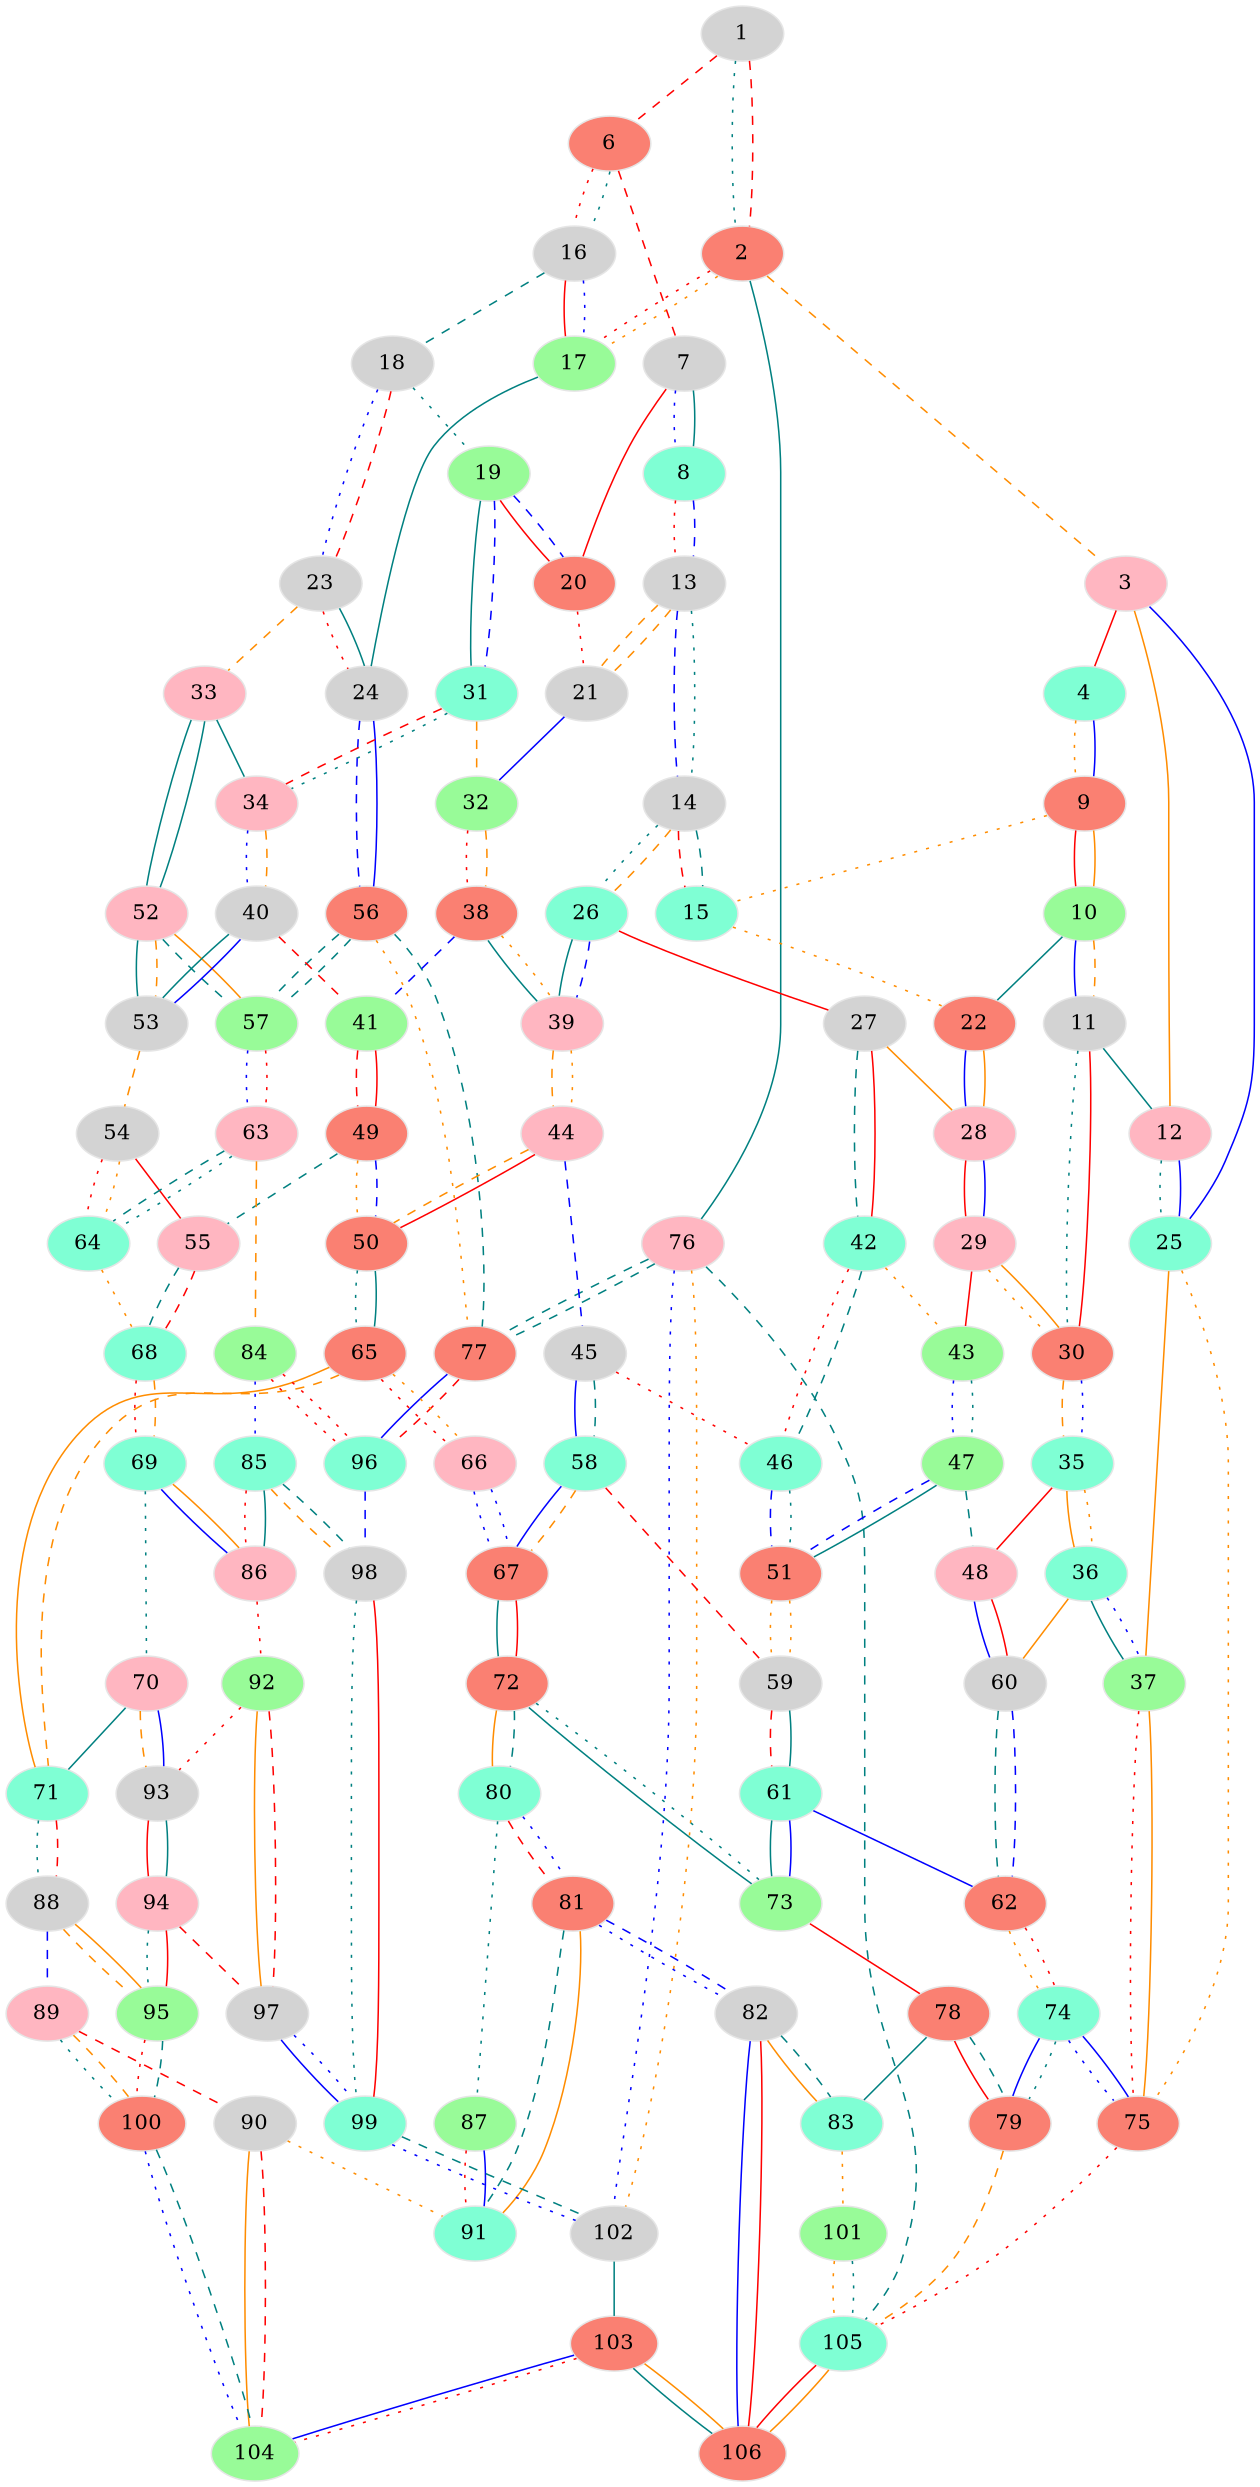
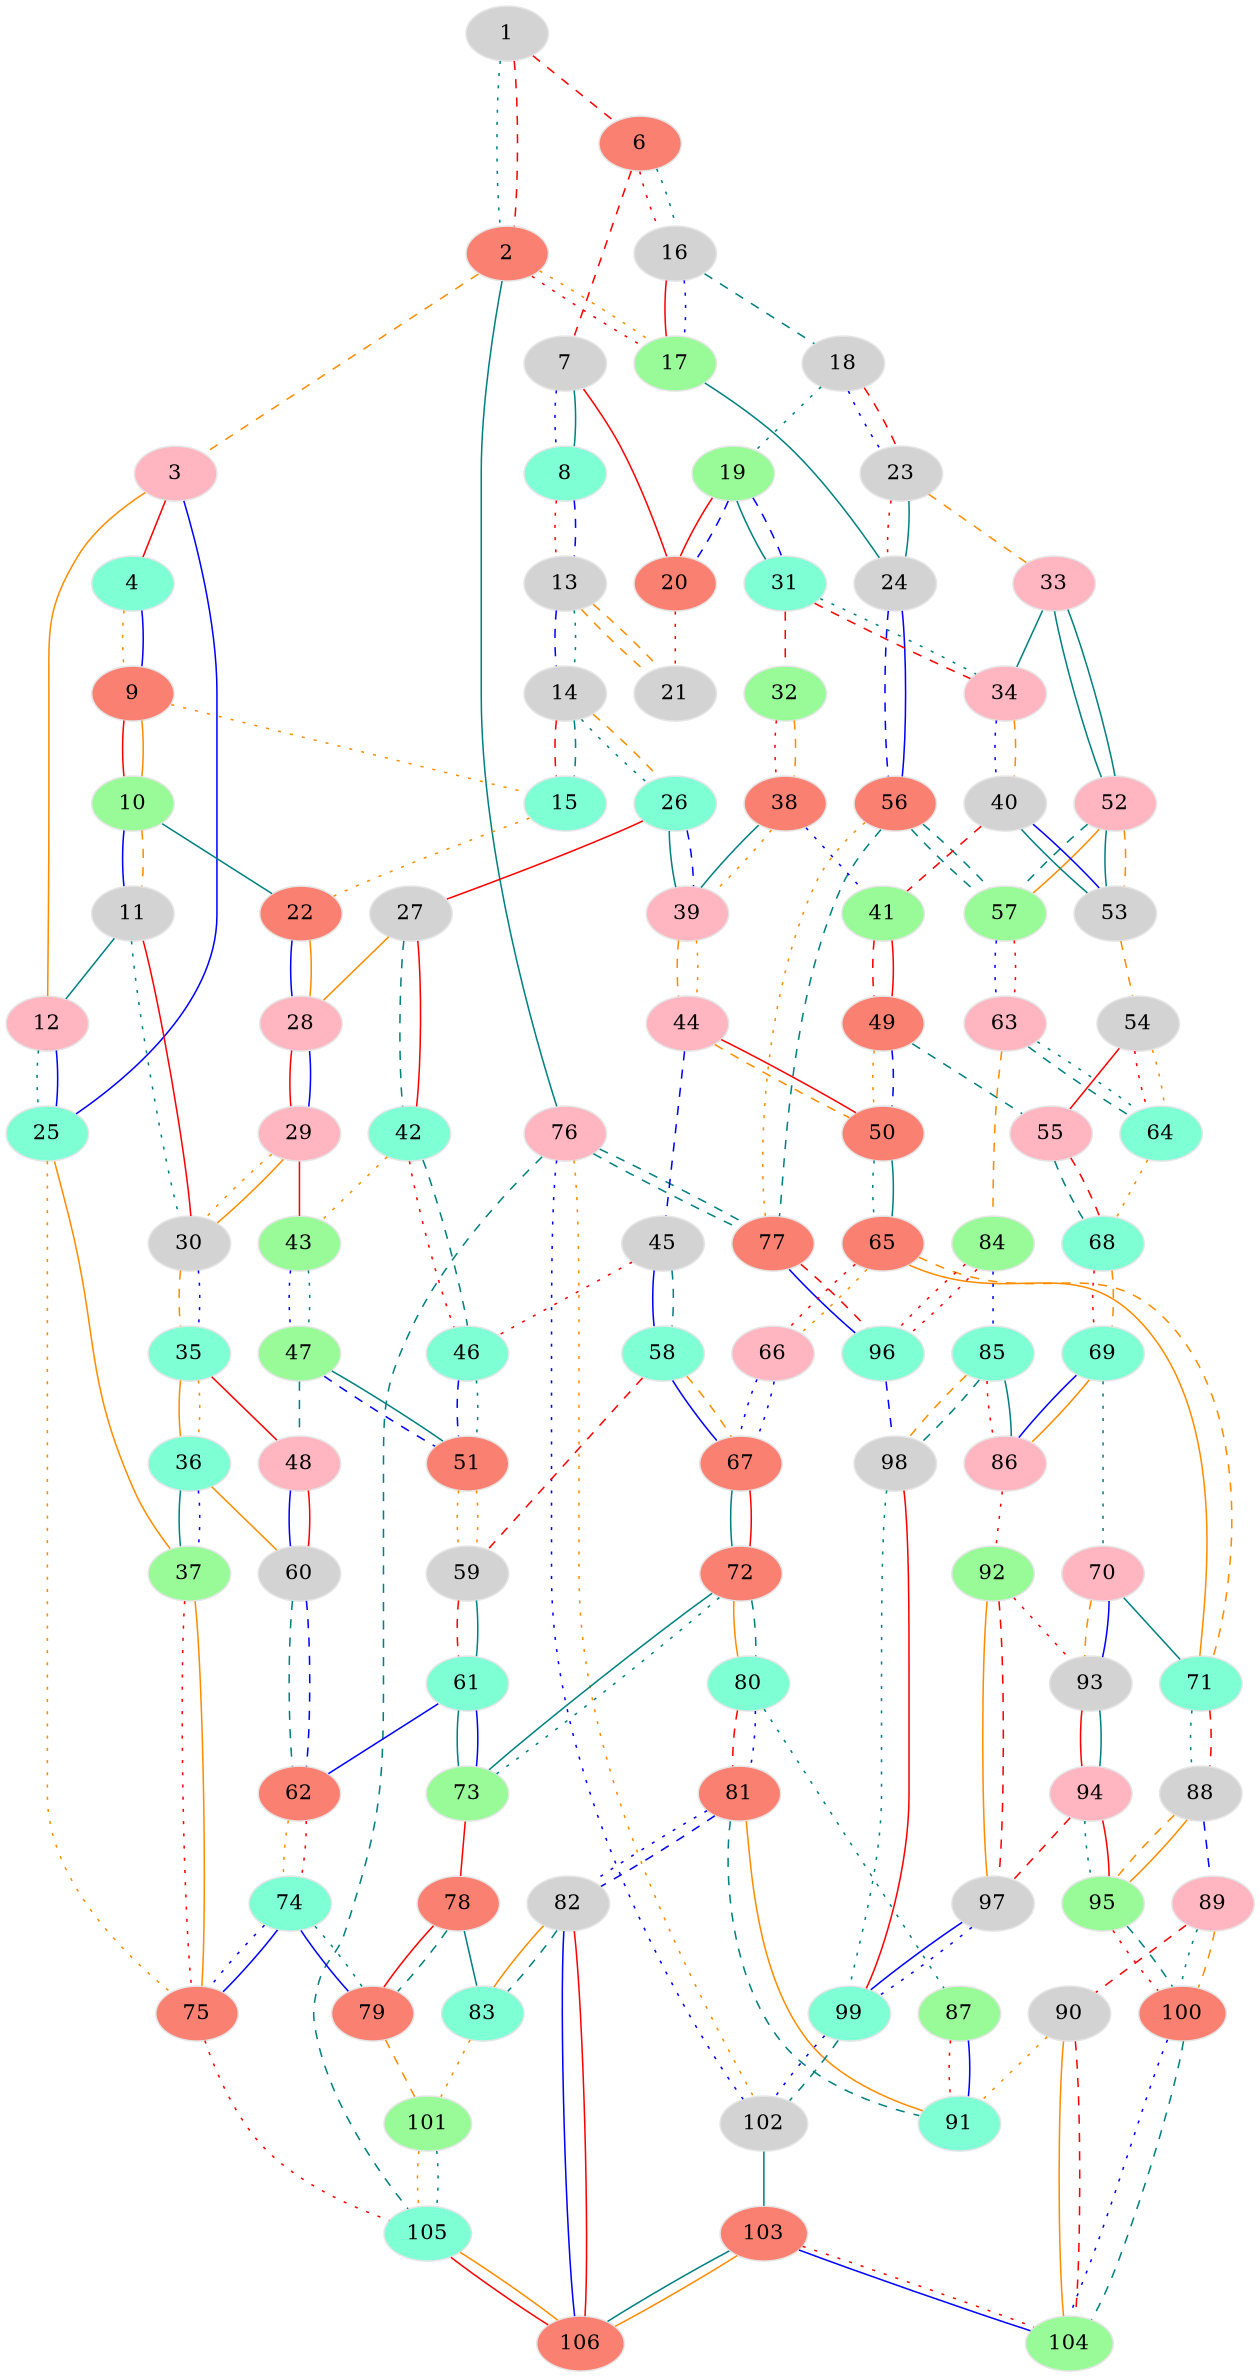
edge "21" -- "32": removed
edge "31" -- "32": color darkorange -> red
edge "38" -- "41": style dashed -> dotted
node "30": fillcolor salmon -> lightgrey
edge "79" -- "105": now "79" -- "101"
